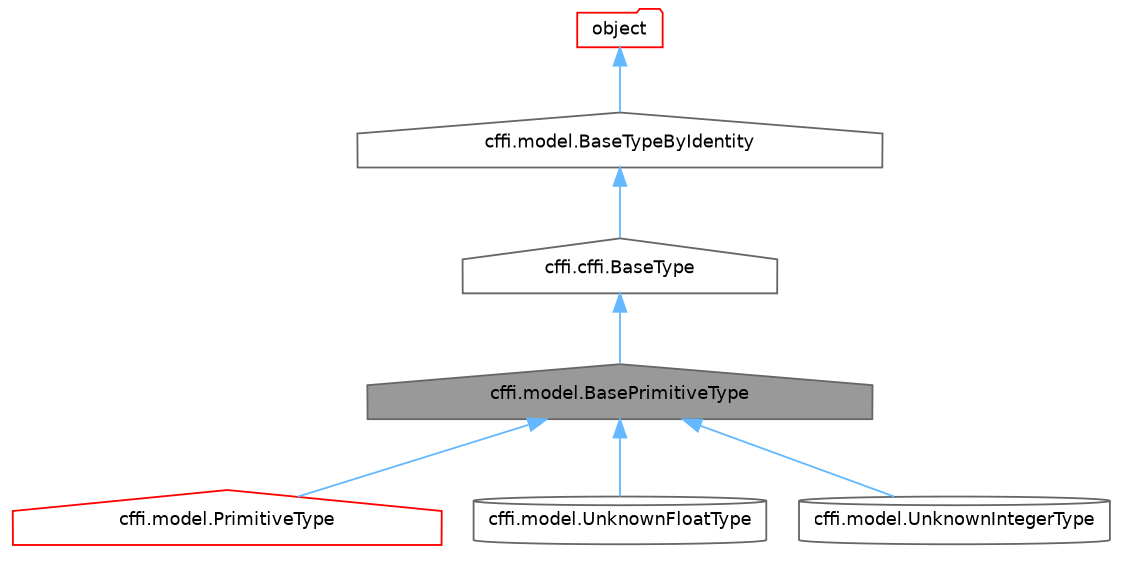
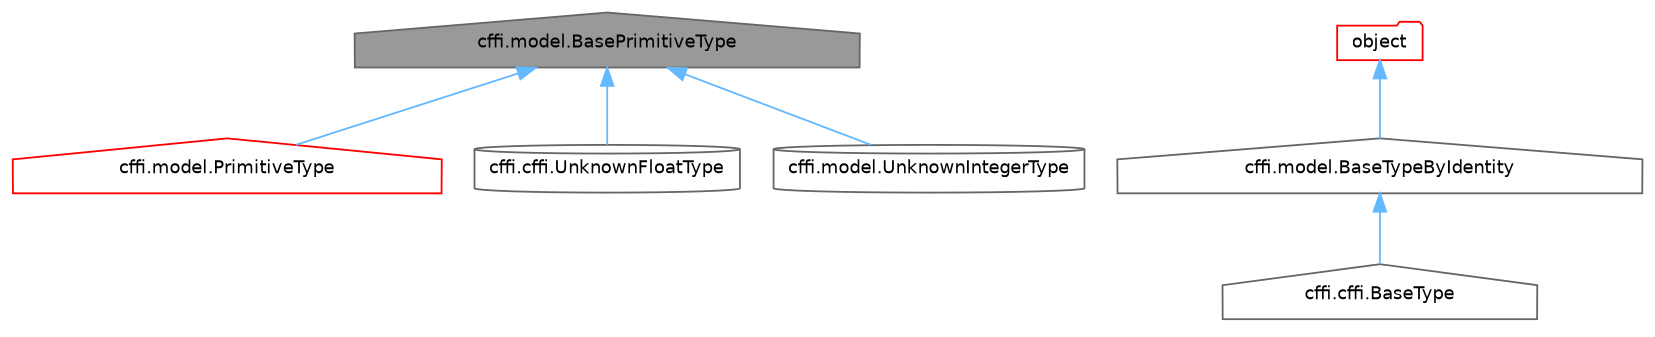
edge "cffi.model.BasePrimitiveType" -> "cffi.cffi.BaseType": removed
node "cffi.model.UnknownFloatType": label "cffi.model.UnknownFloatType" -> "cffi.cffi.UnknownFloatType"
